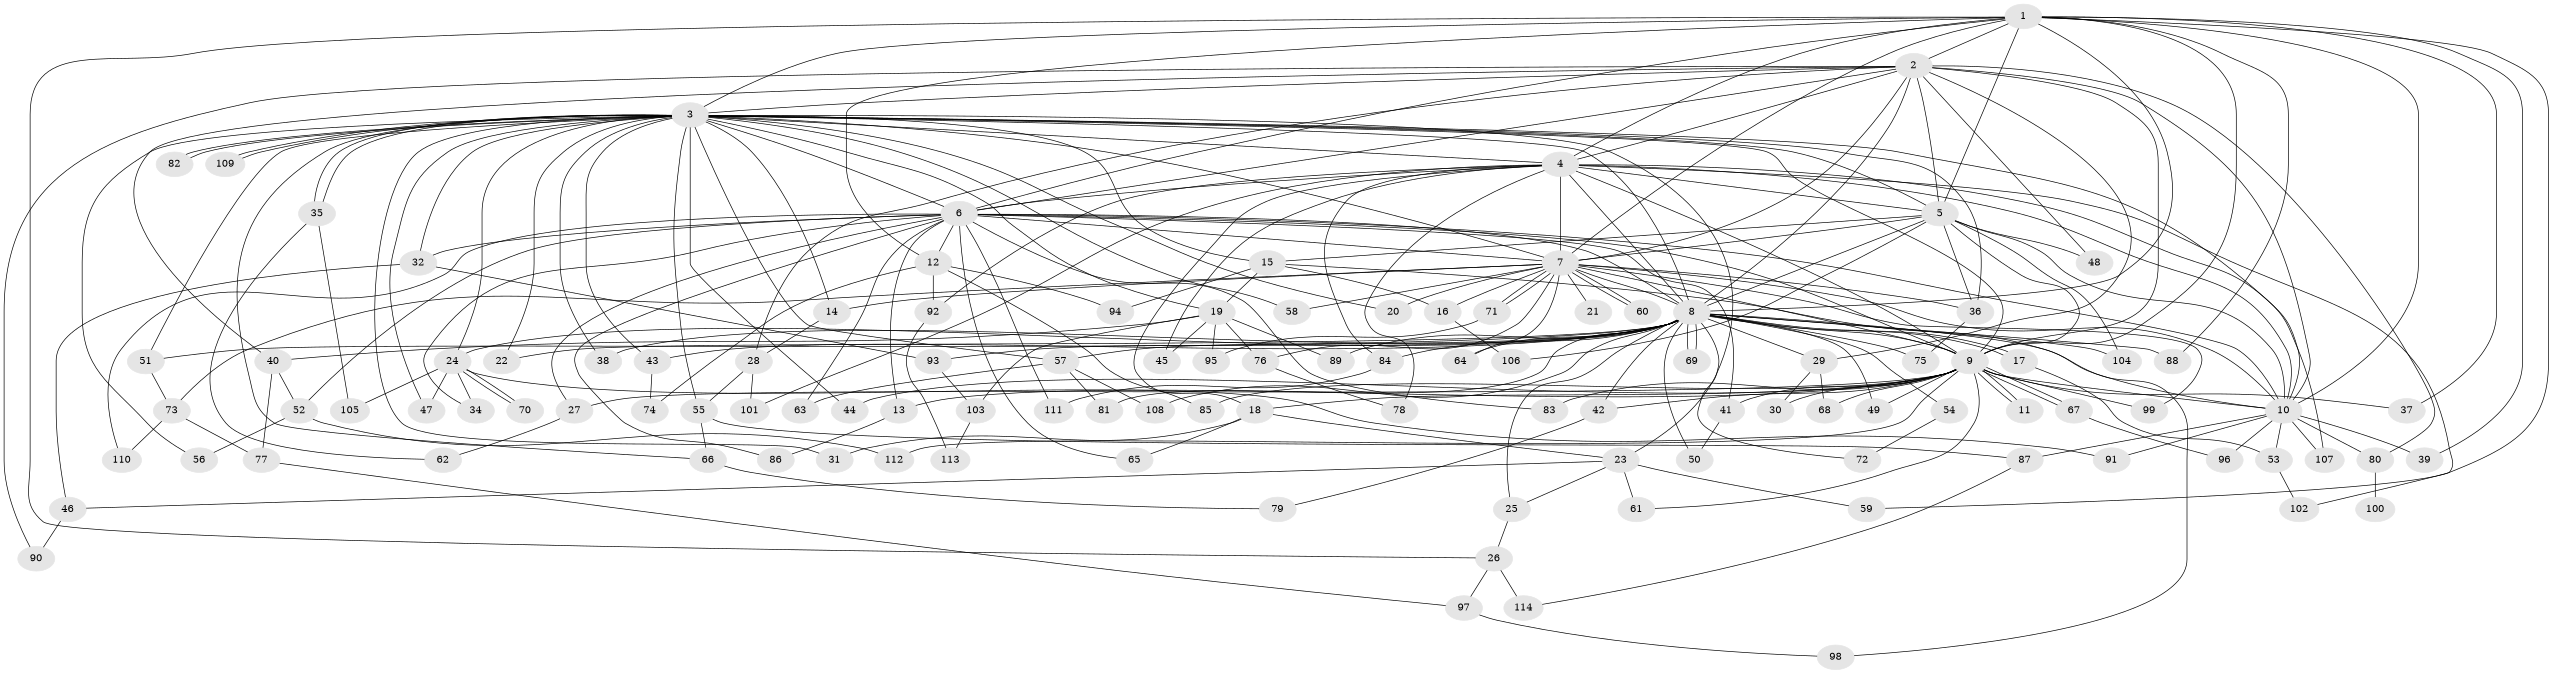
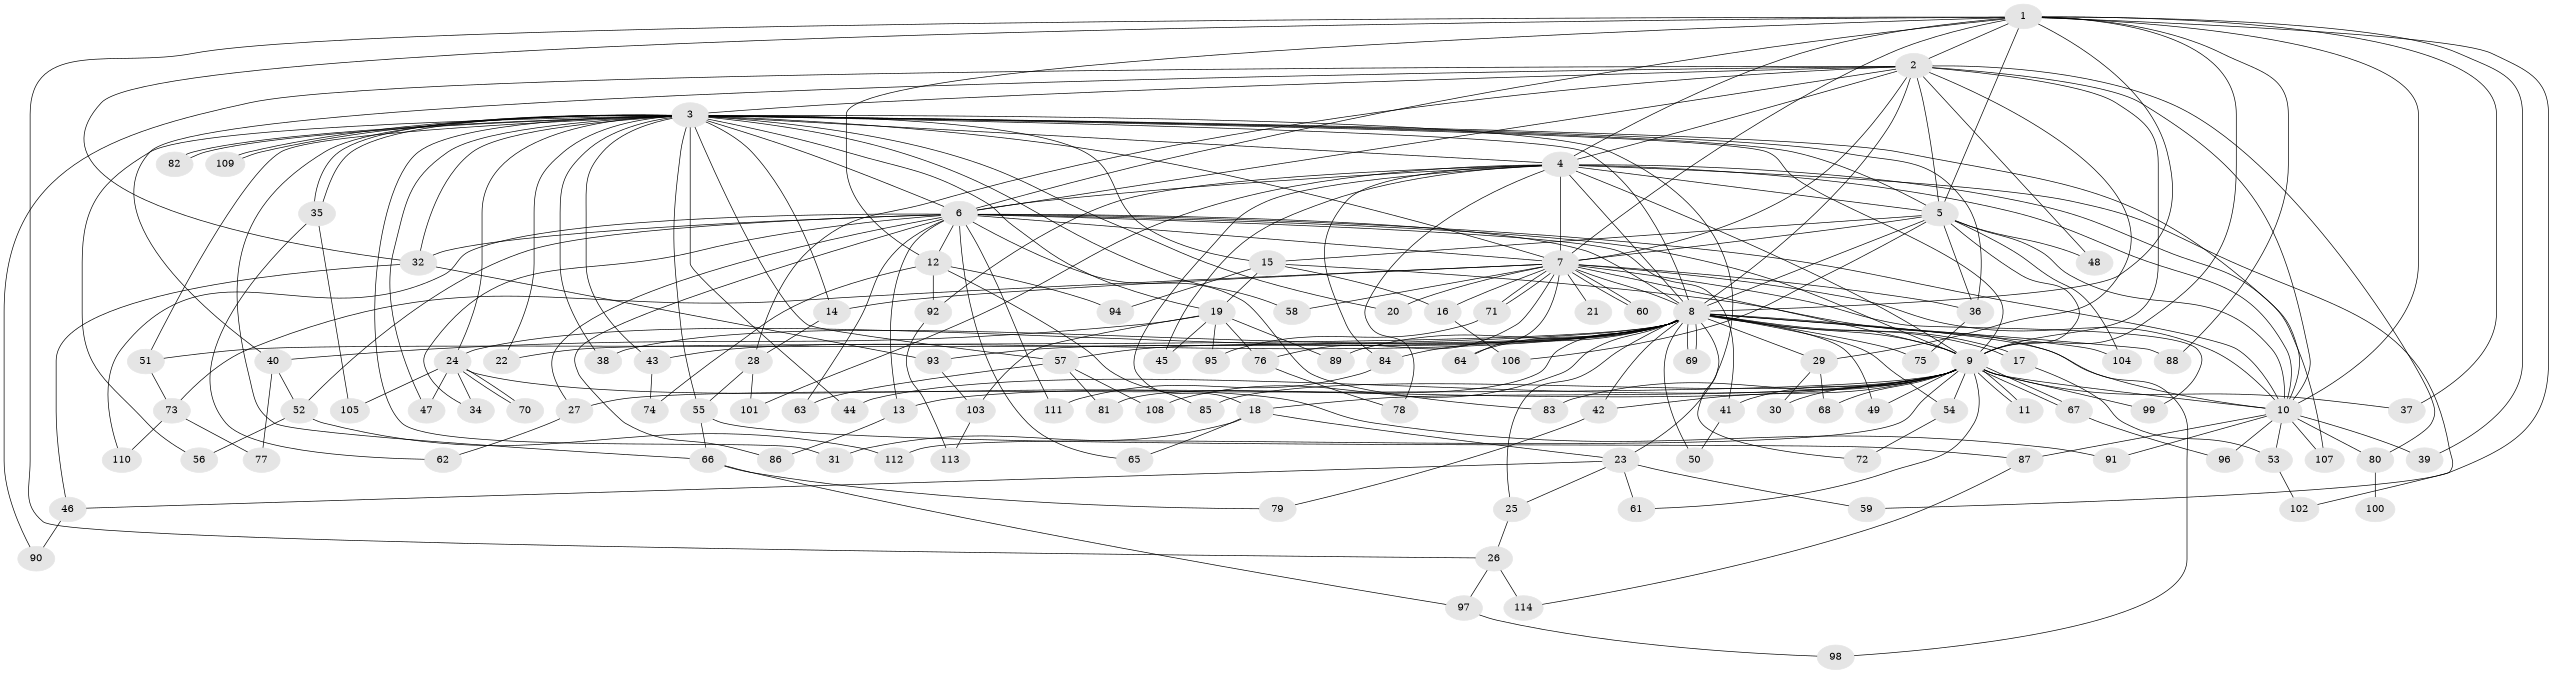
edge "1" -- "3": now "1" -- "32"
edge "9" -- "54": added
edge "77" -- "97": now "66" -- "97"
